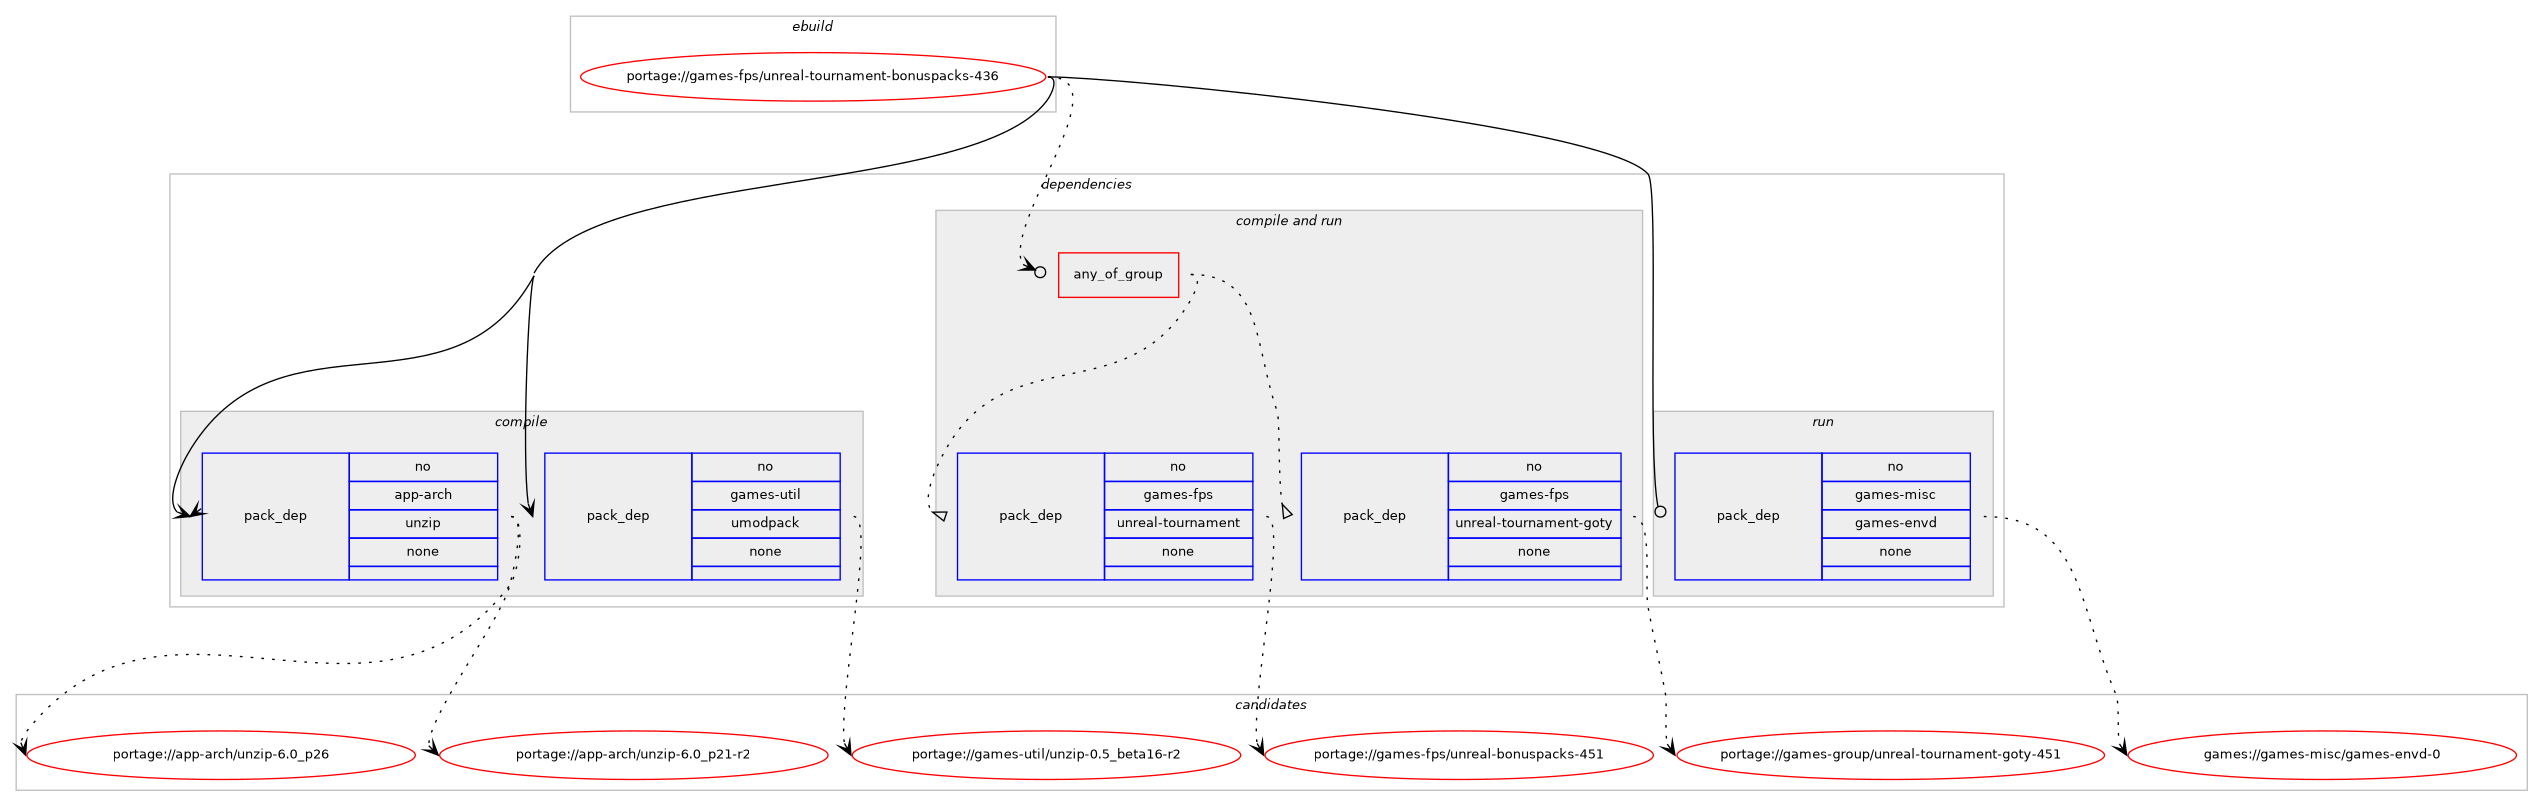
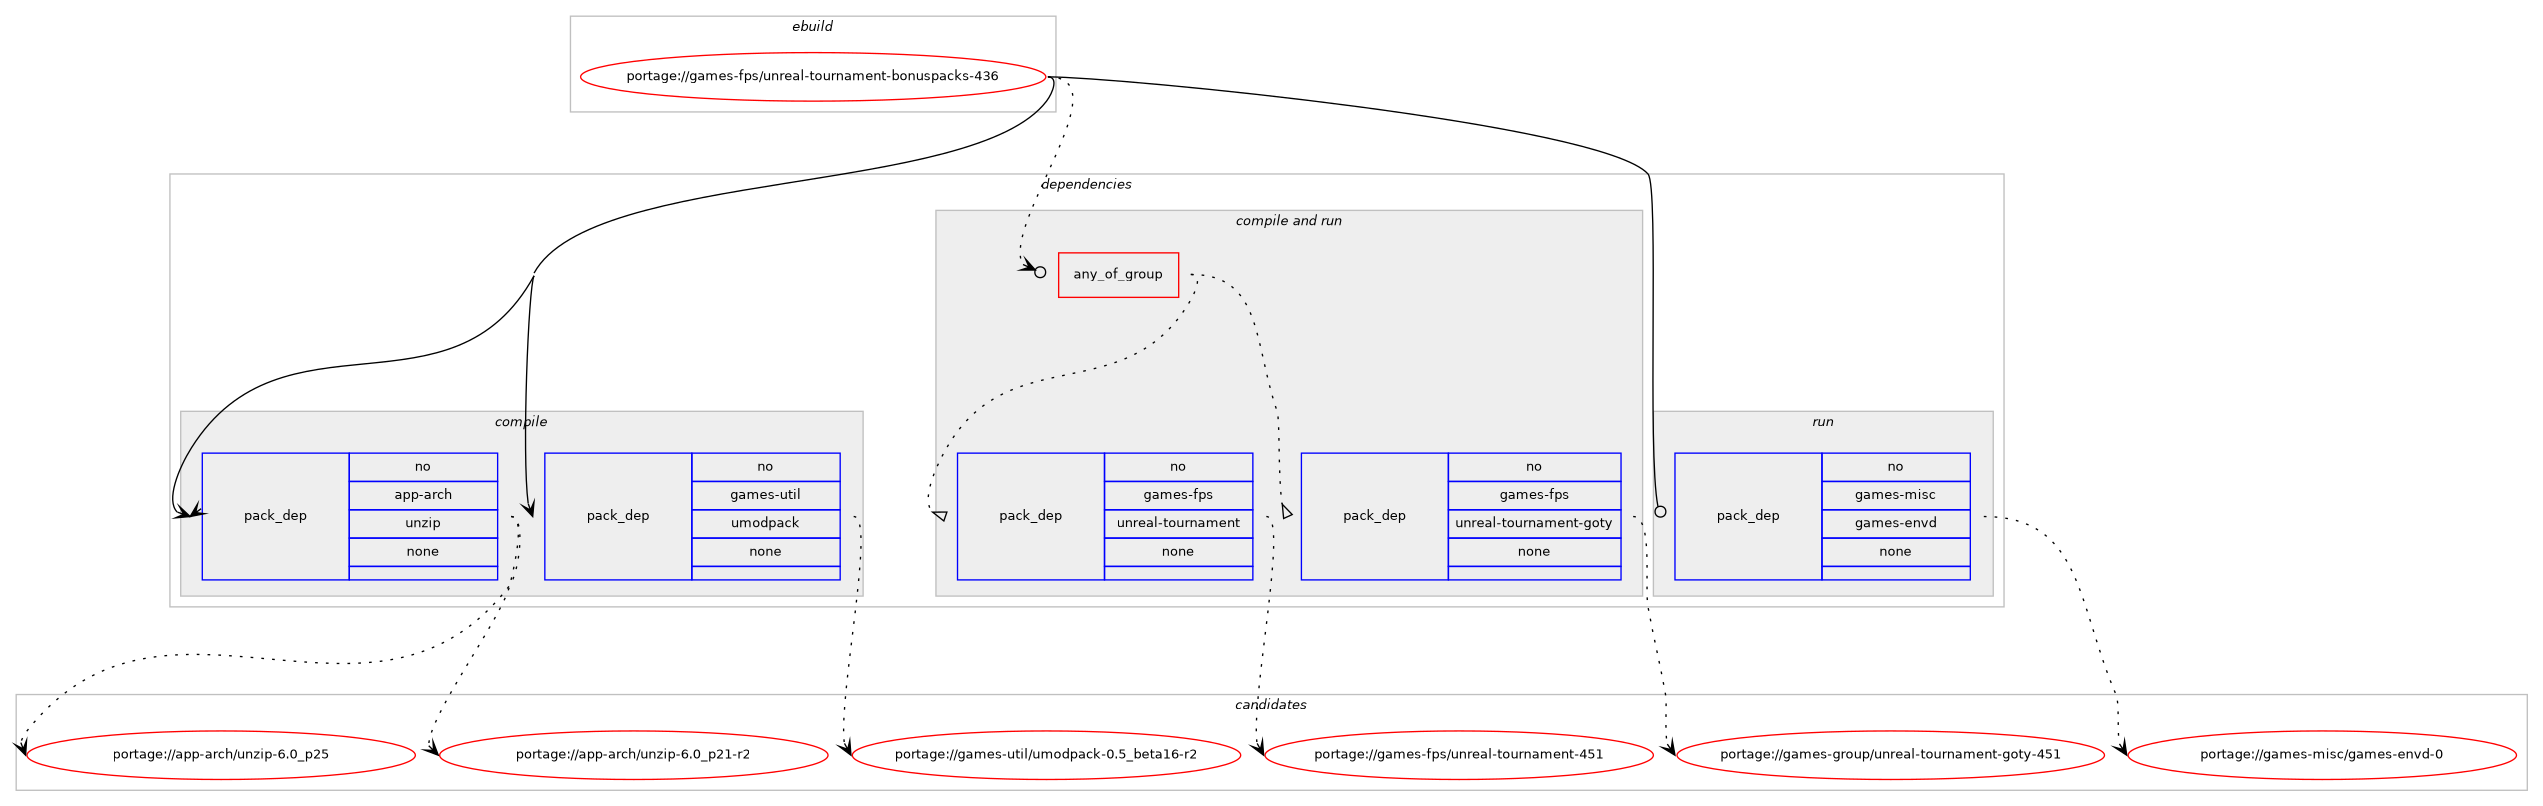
node "portage://app-arch/unzip-6.0_p26": label "portage://app-arch/unzip-6.0_p26" -> "portage://app-arch/unzip-6.0_p25"
node "portage://games-util/unzip-0.5_beta16-r2": label "portage://games-util/unzip-0.5_beta16-r2" -> "portage://games-util/umodpack-0.5_beta16-r2"
node "portage://games-fps/unreal-bonuspacks-451": label "portage://games-fps/unreal-bonuspacks-451" -> "portage://games-fps/unreal-tournament-451"
node "games://games-misc/games-envd-0": label "games://games-misc/games-envd-0" -> "portage://games-misc/games-envd-0"
